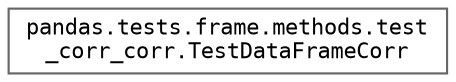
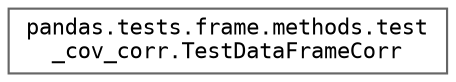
node "pandas.tests.frame.methods.test _corr_corr.TestDataFrameCorr": label "pandas.tests.frame.methods.test _corr_corr.TestDataFrameCorr" -> "pandas.tests.frame.methods.test _cov_corr.TestDataFrameCorr"
